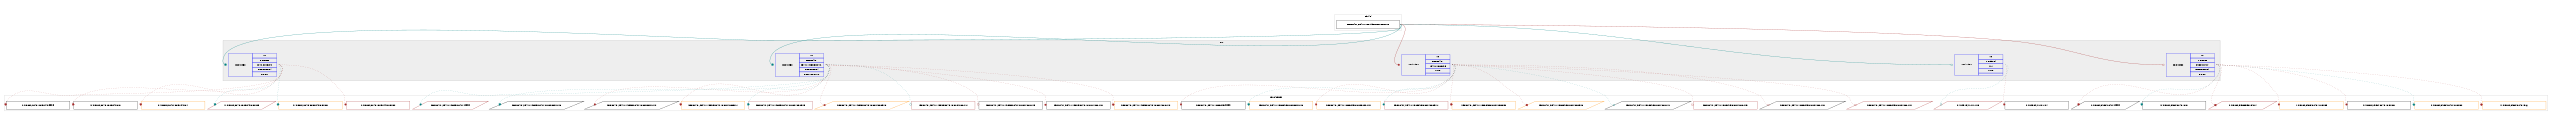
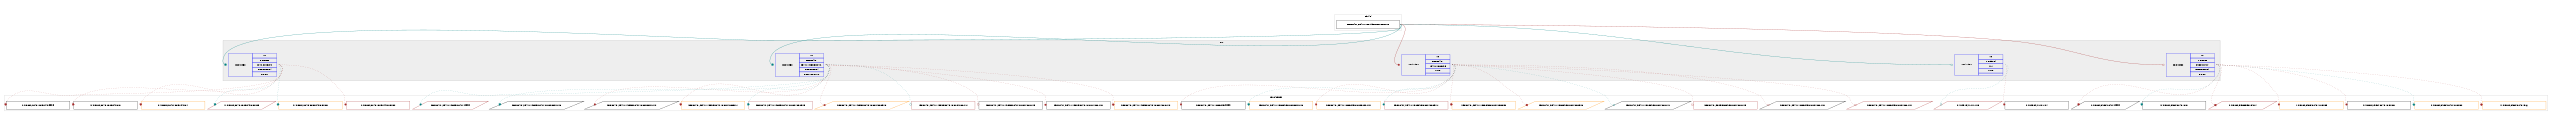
node "sec-policy/selinux-apache-2.20170204-r3": label "sec-policy/selinux-apache-2.20170204-r3" -> "sec-policy/base-apache-2.20170204-r3"
